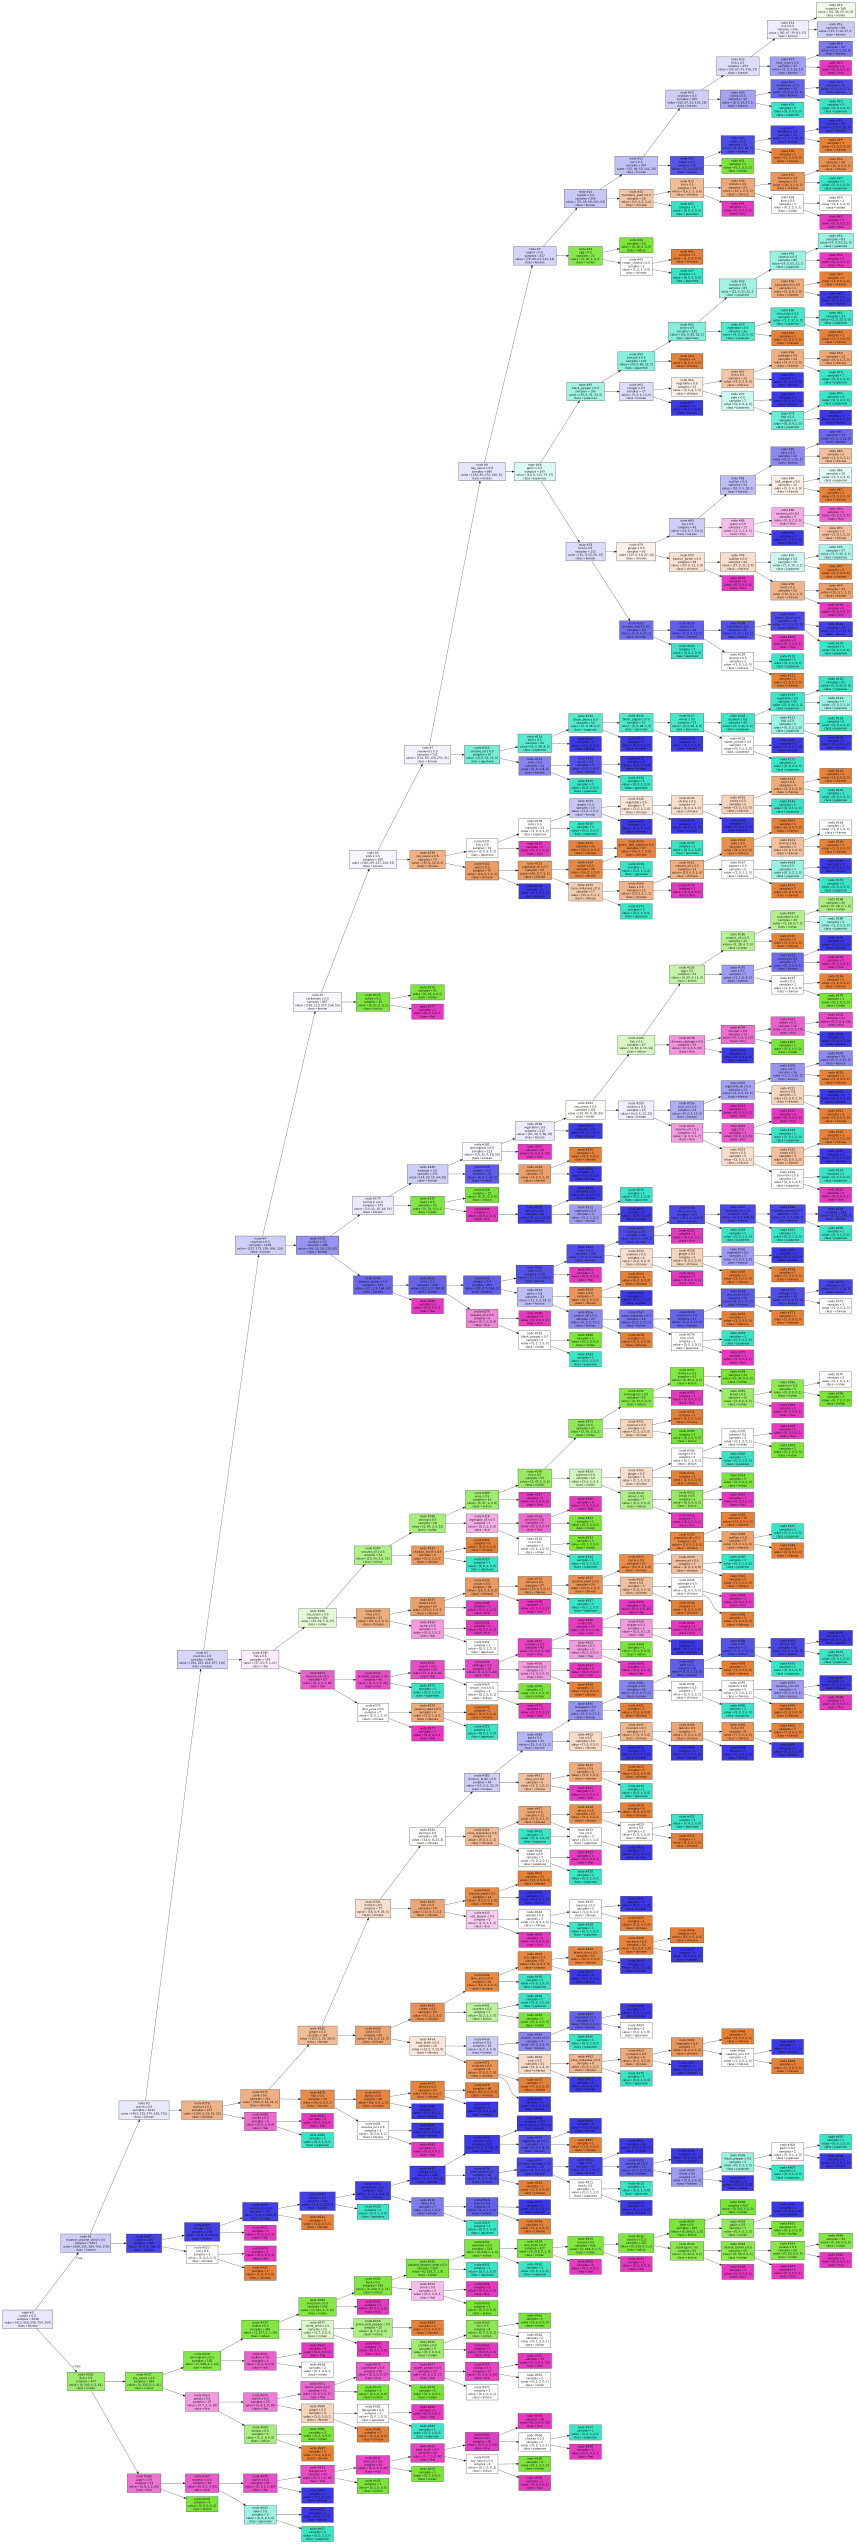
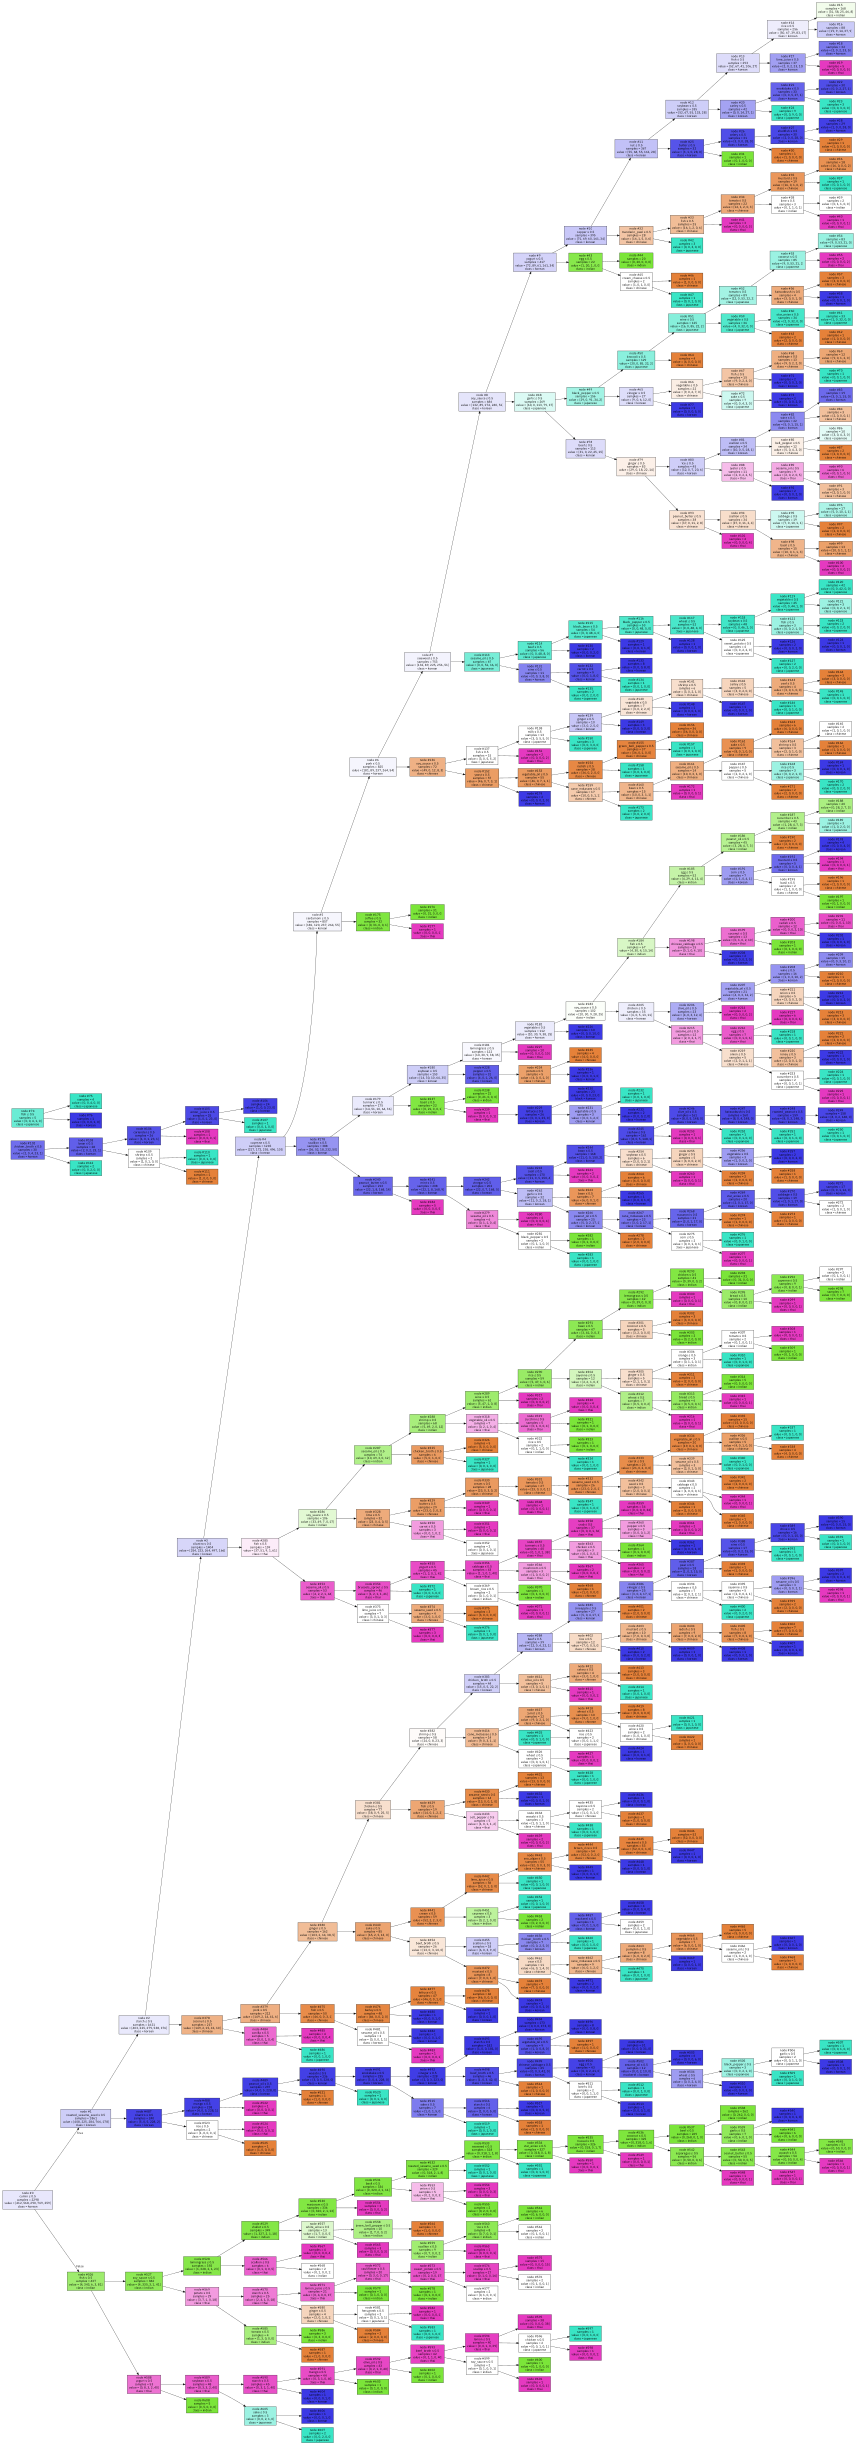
edge "node #72" -> "node #74": removed
edge "node #78" -> "node #102": removed
edge "node #156" -> "node #155": reversed
node "node #230": text "class = korean" -> "black = korean"
node "node #502": text "class = korean" -> "mackerel = korean"
